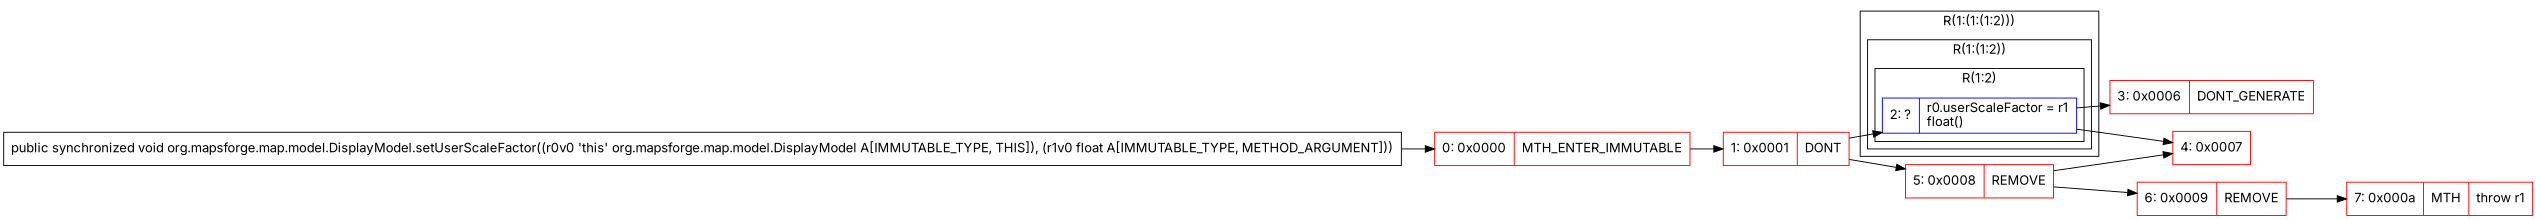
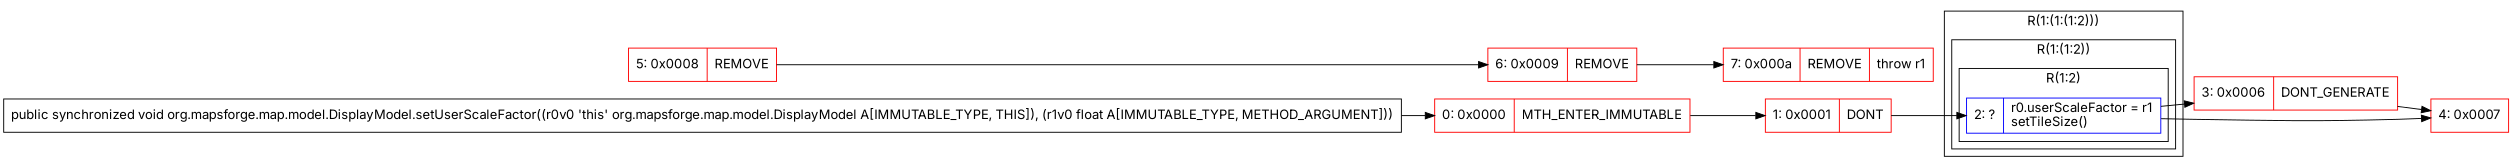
node "2: ?": text "float()" -> "setTileSize()"
edge "1: 0x0001" -> "5: 0x0008": removed
edge "5: 0x0008" -> "4: 0x0007": now "3: 0x0006" -> "4: 0x0007"
node "7: 0x000a": text "MTH" -> "REMOVE"
